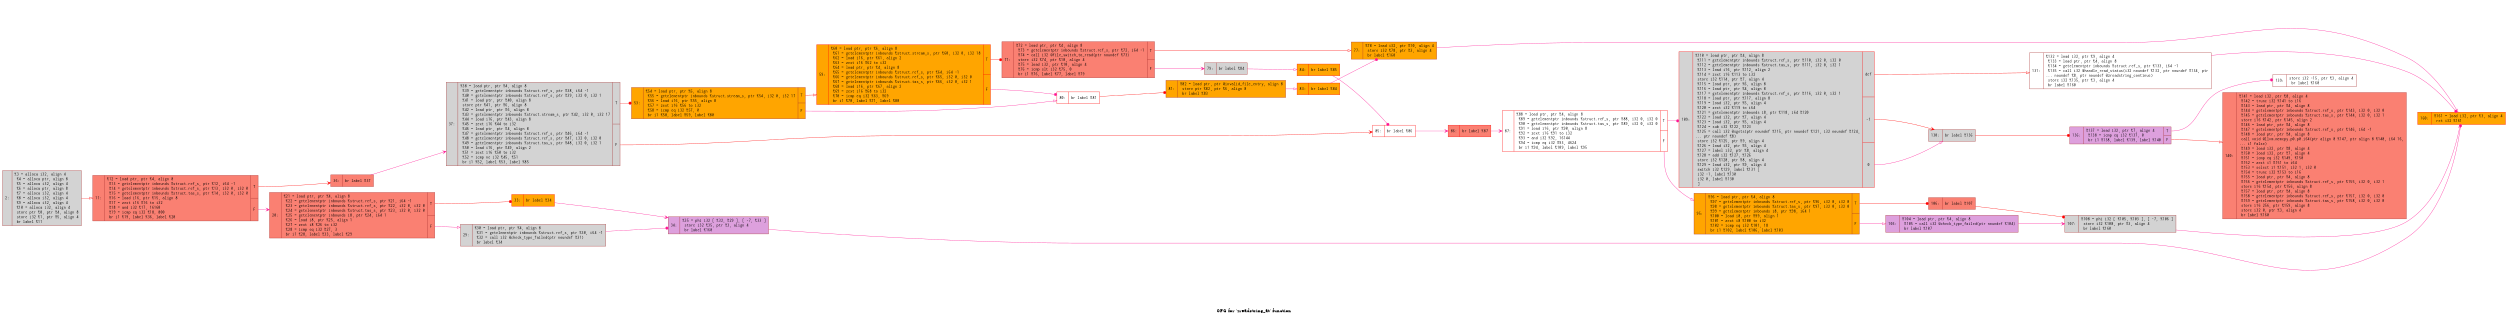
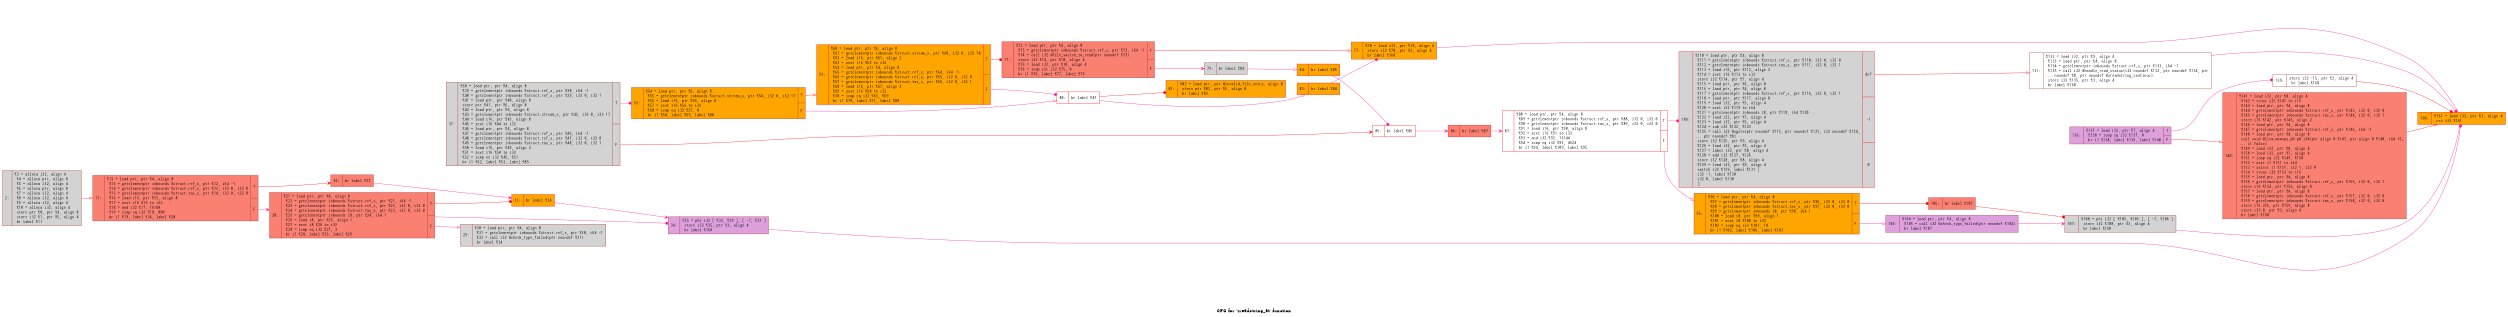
edge "81:" -> "83:": now "80:" -> "83:"
edge "139:" -> "160:": added
edge "37:" -> "53:": color red -> deeppink
edge "140:" -> "160:": added
node "130:": removed
edge "36:" -> "37:": now "36:" -> "33:"
edge "29:" -> "34:": now "20:" -> "34:"
